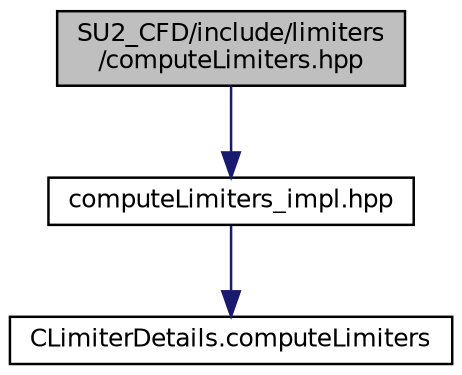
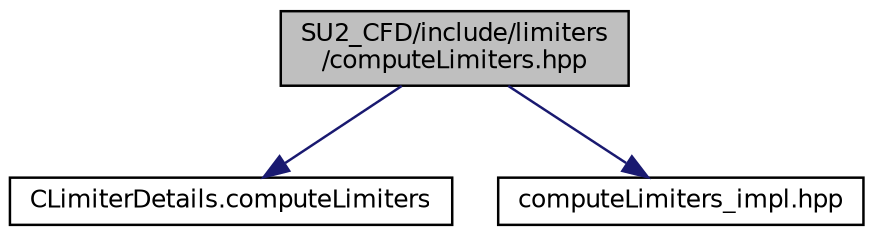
edge "computeLimiters_impl.hpp" -> "CLimiterDetails.computeLimiters": now "SU2_CFD/include/limiters /computeLimiters.hpp" -> "CLimiterDetails.computeLimiters"
